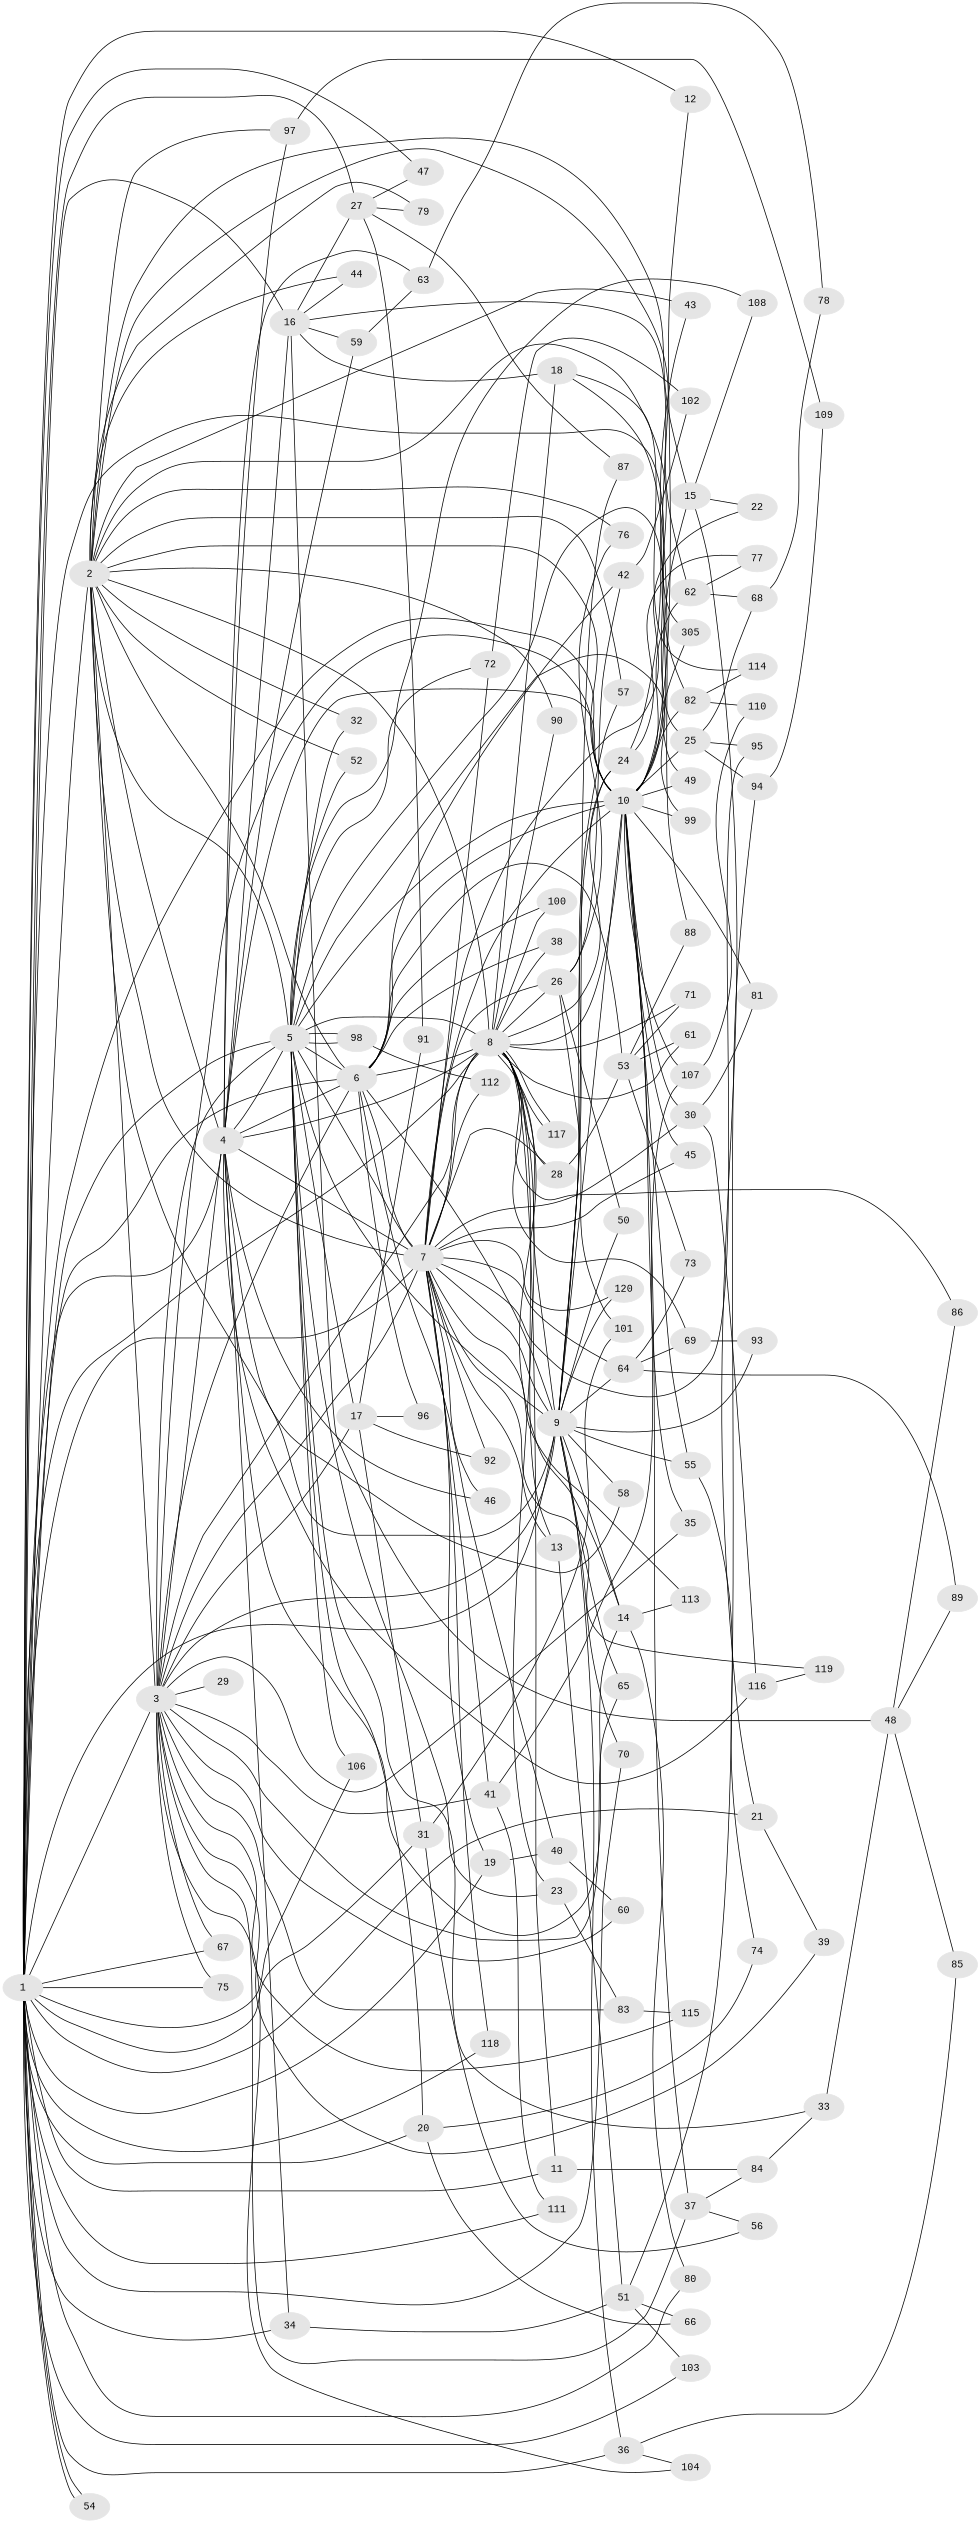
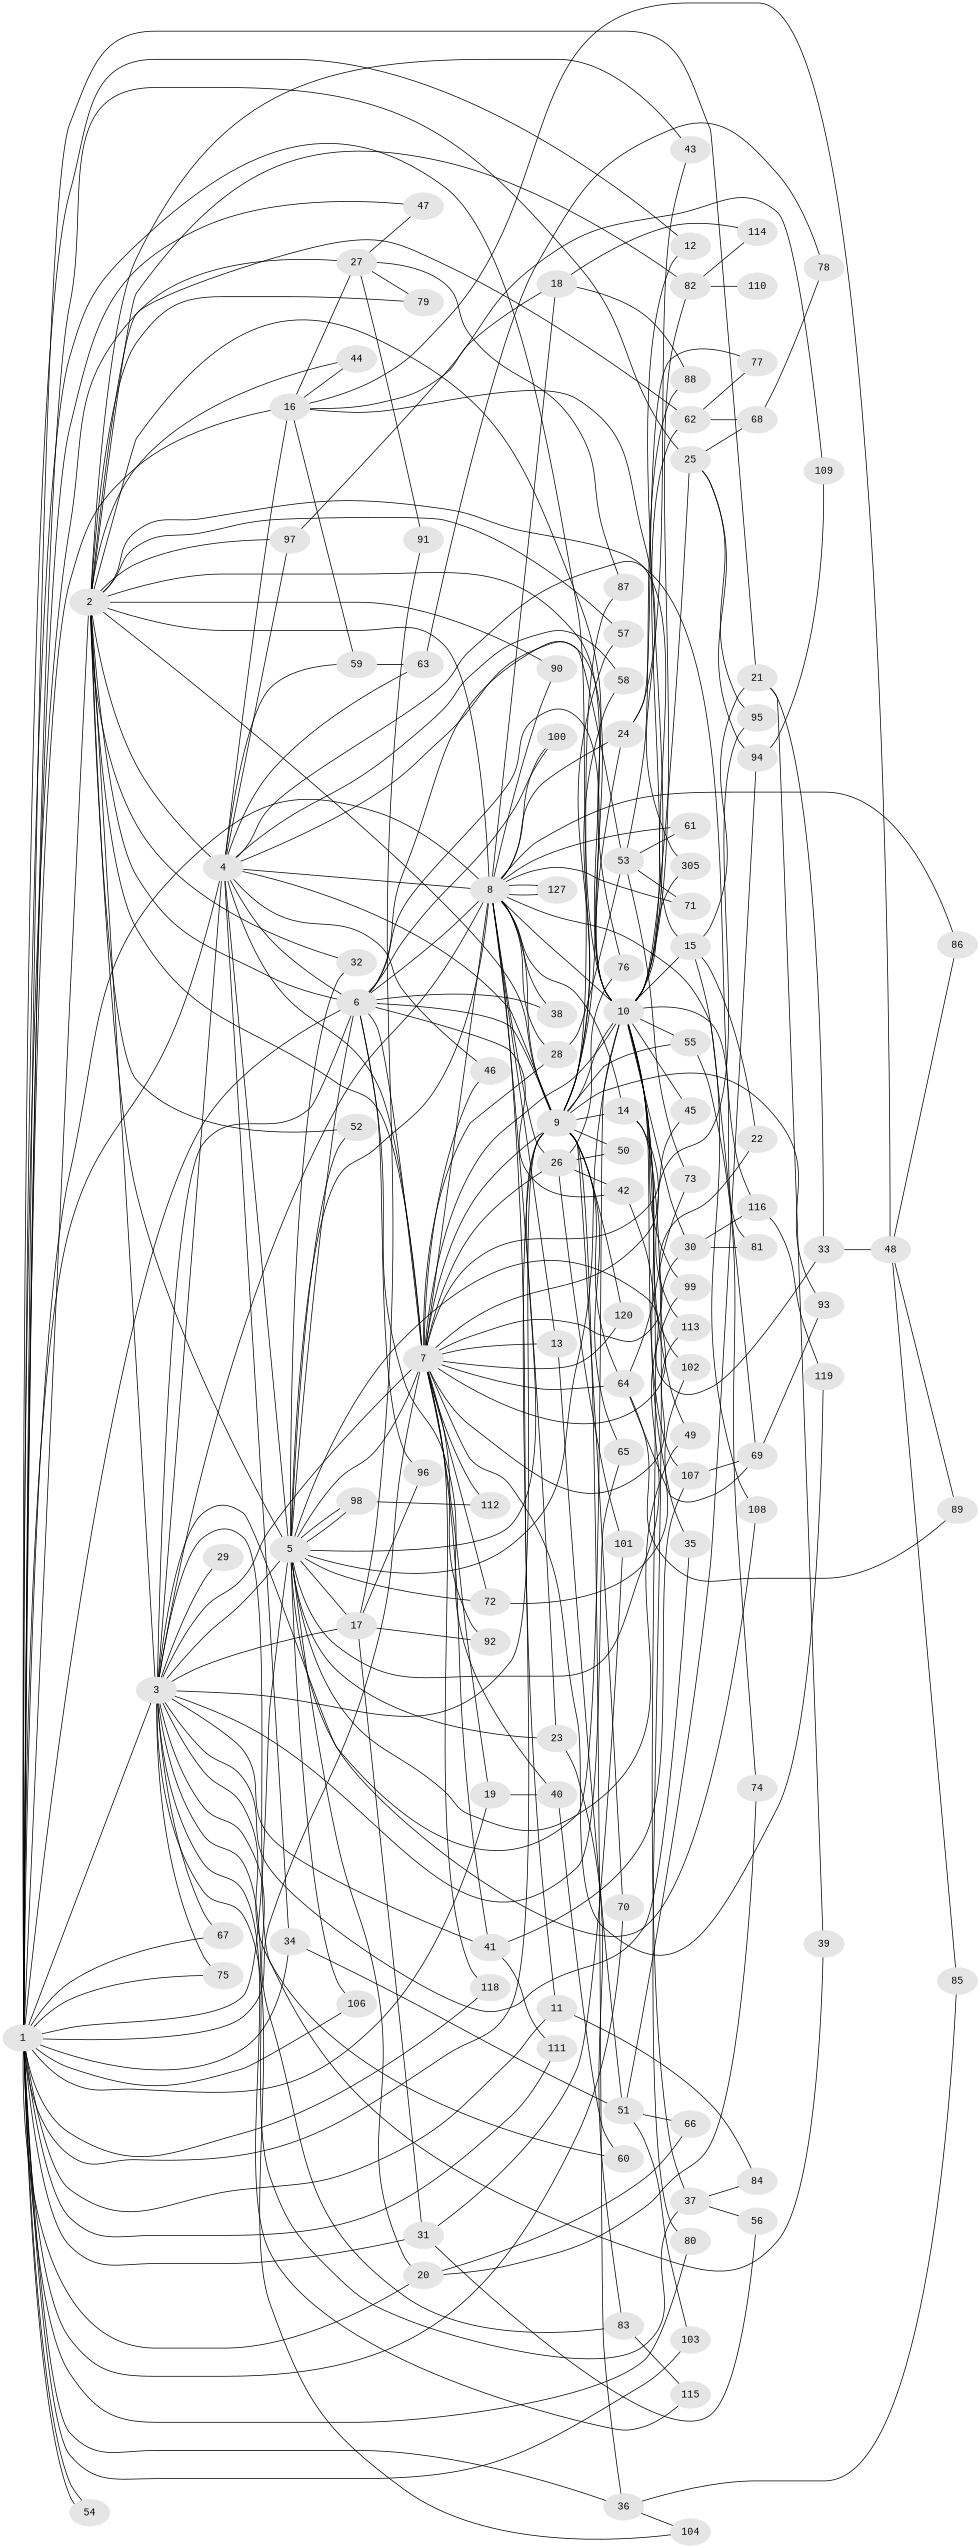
edge "110" -- "107": now "69" -- "107"
node "117": label "117" -> "127"
edge "4" -- "14": now "4" -- "9"
edge "33" -- "84": now "33" -- "21"
